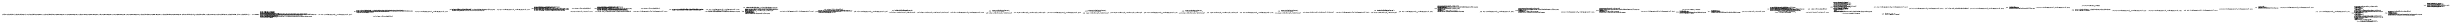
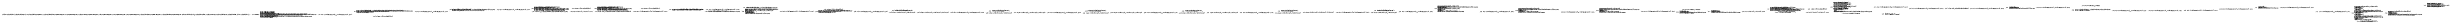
node "8: 0x004f": added
